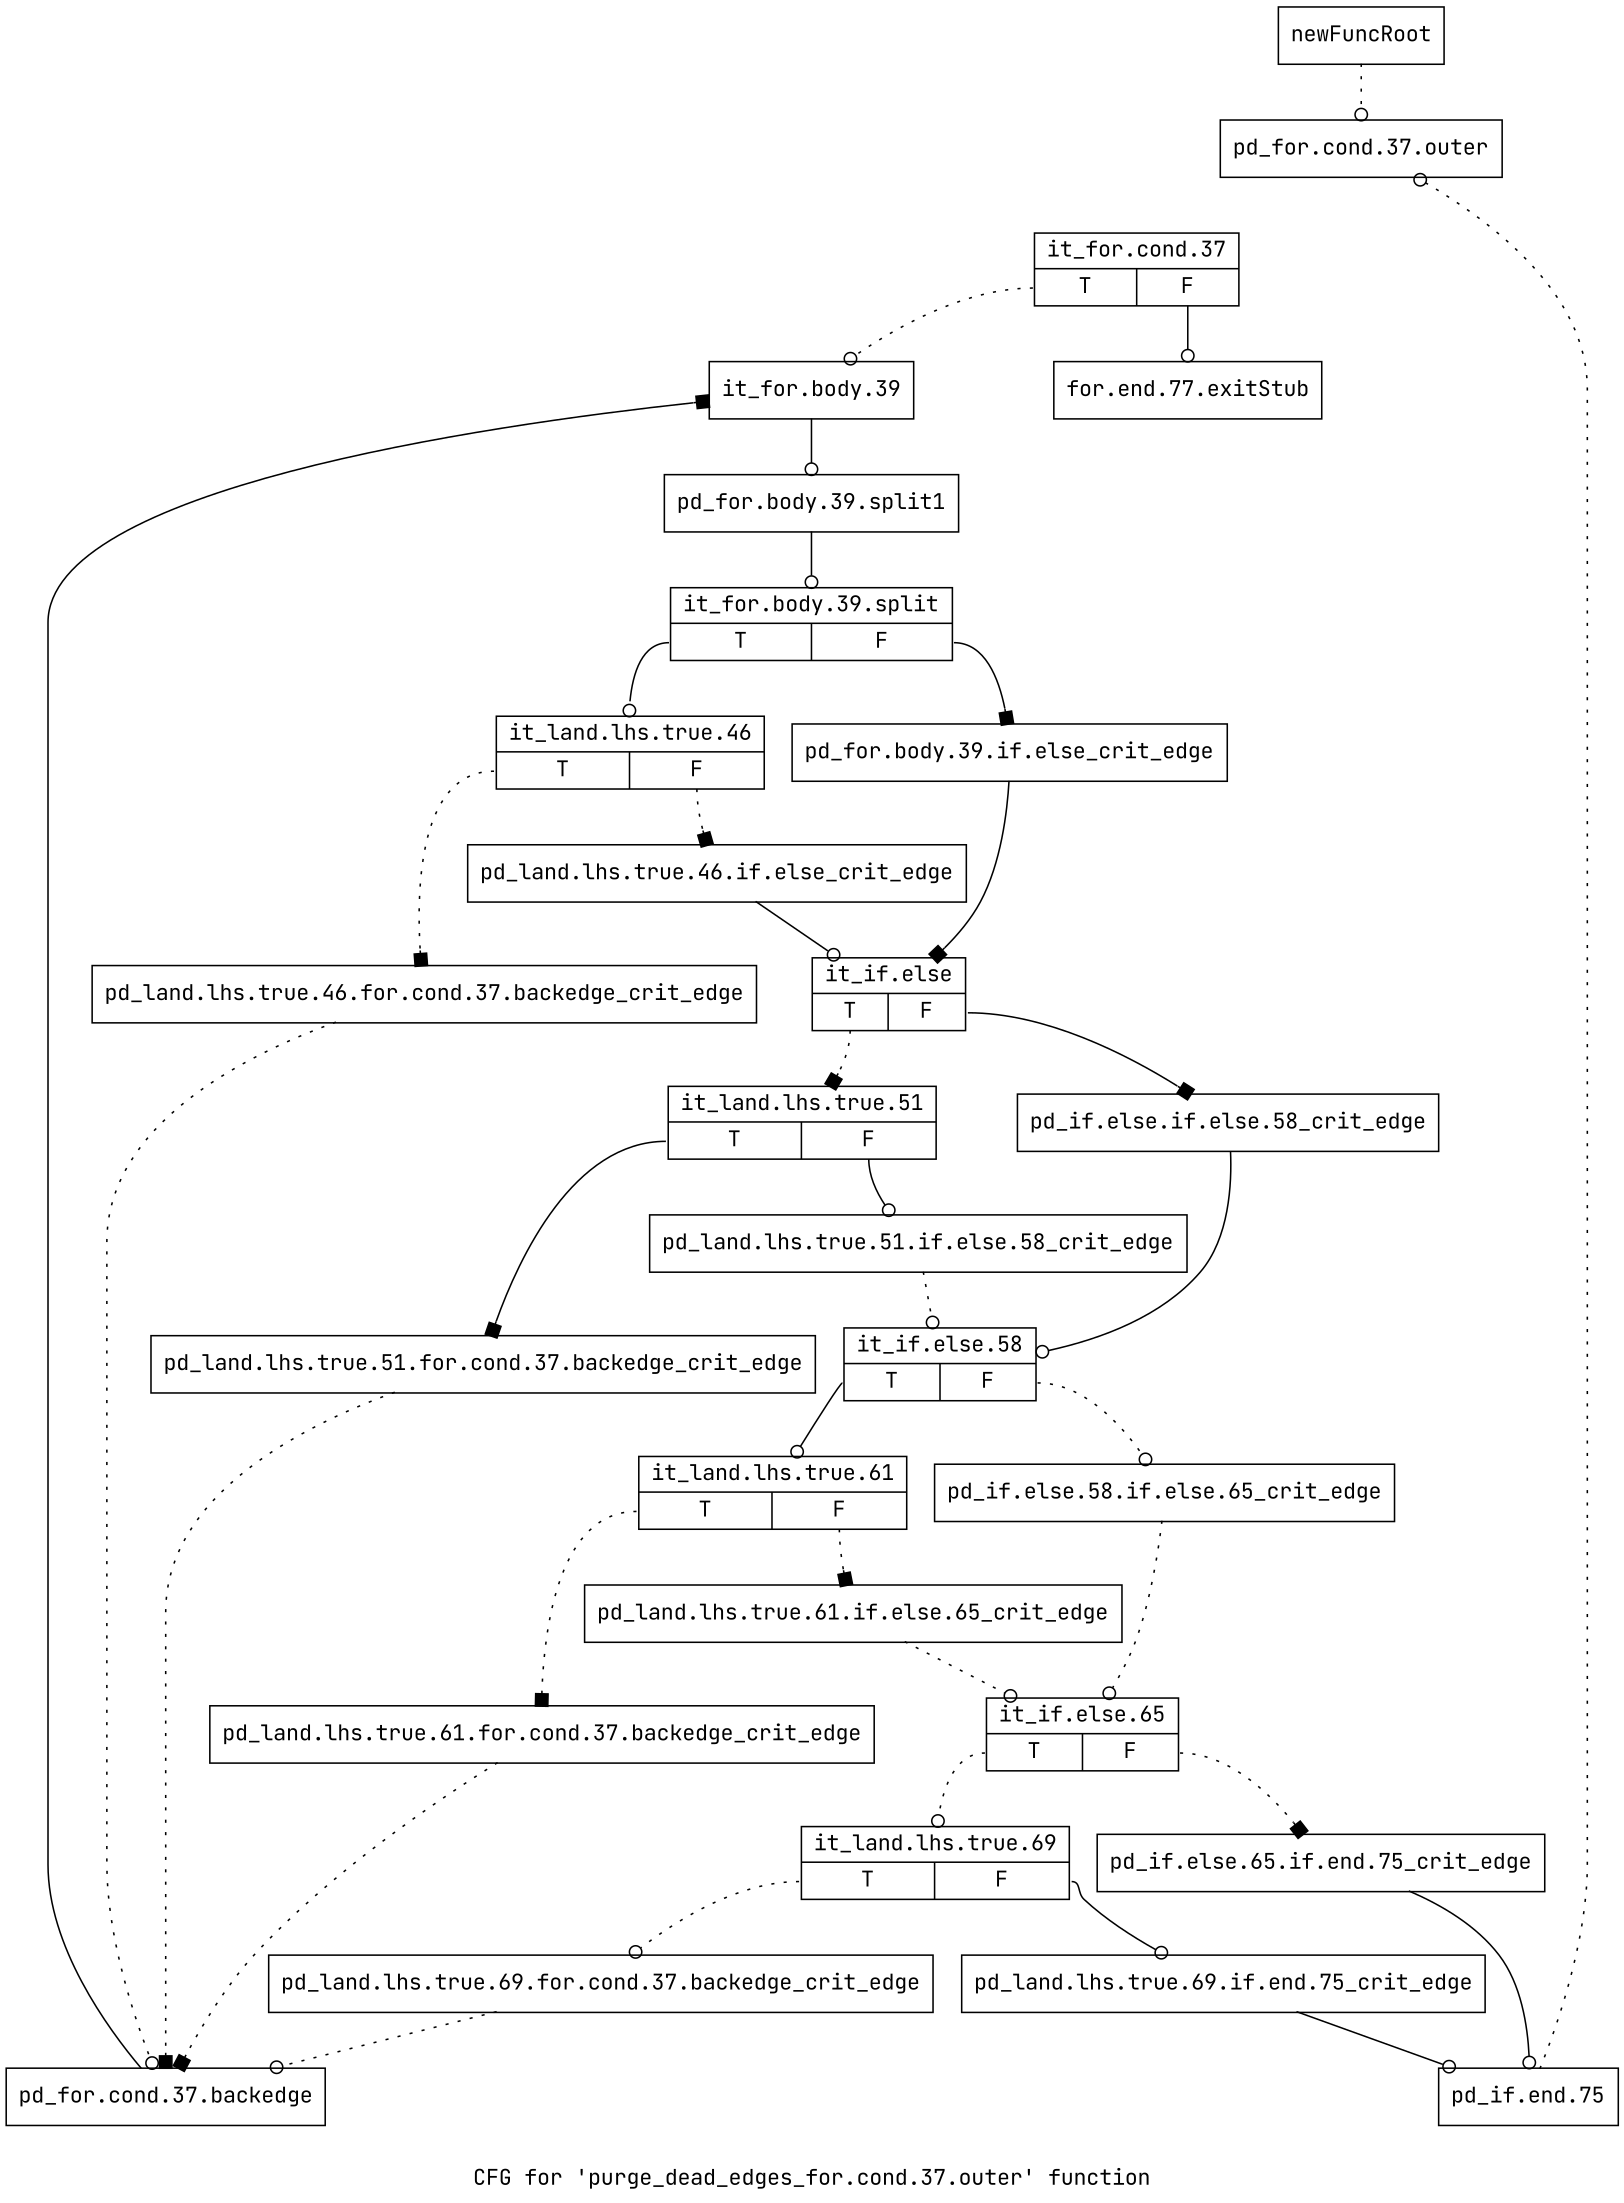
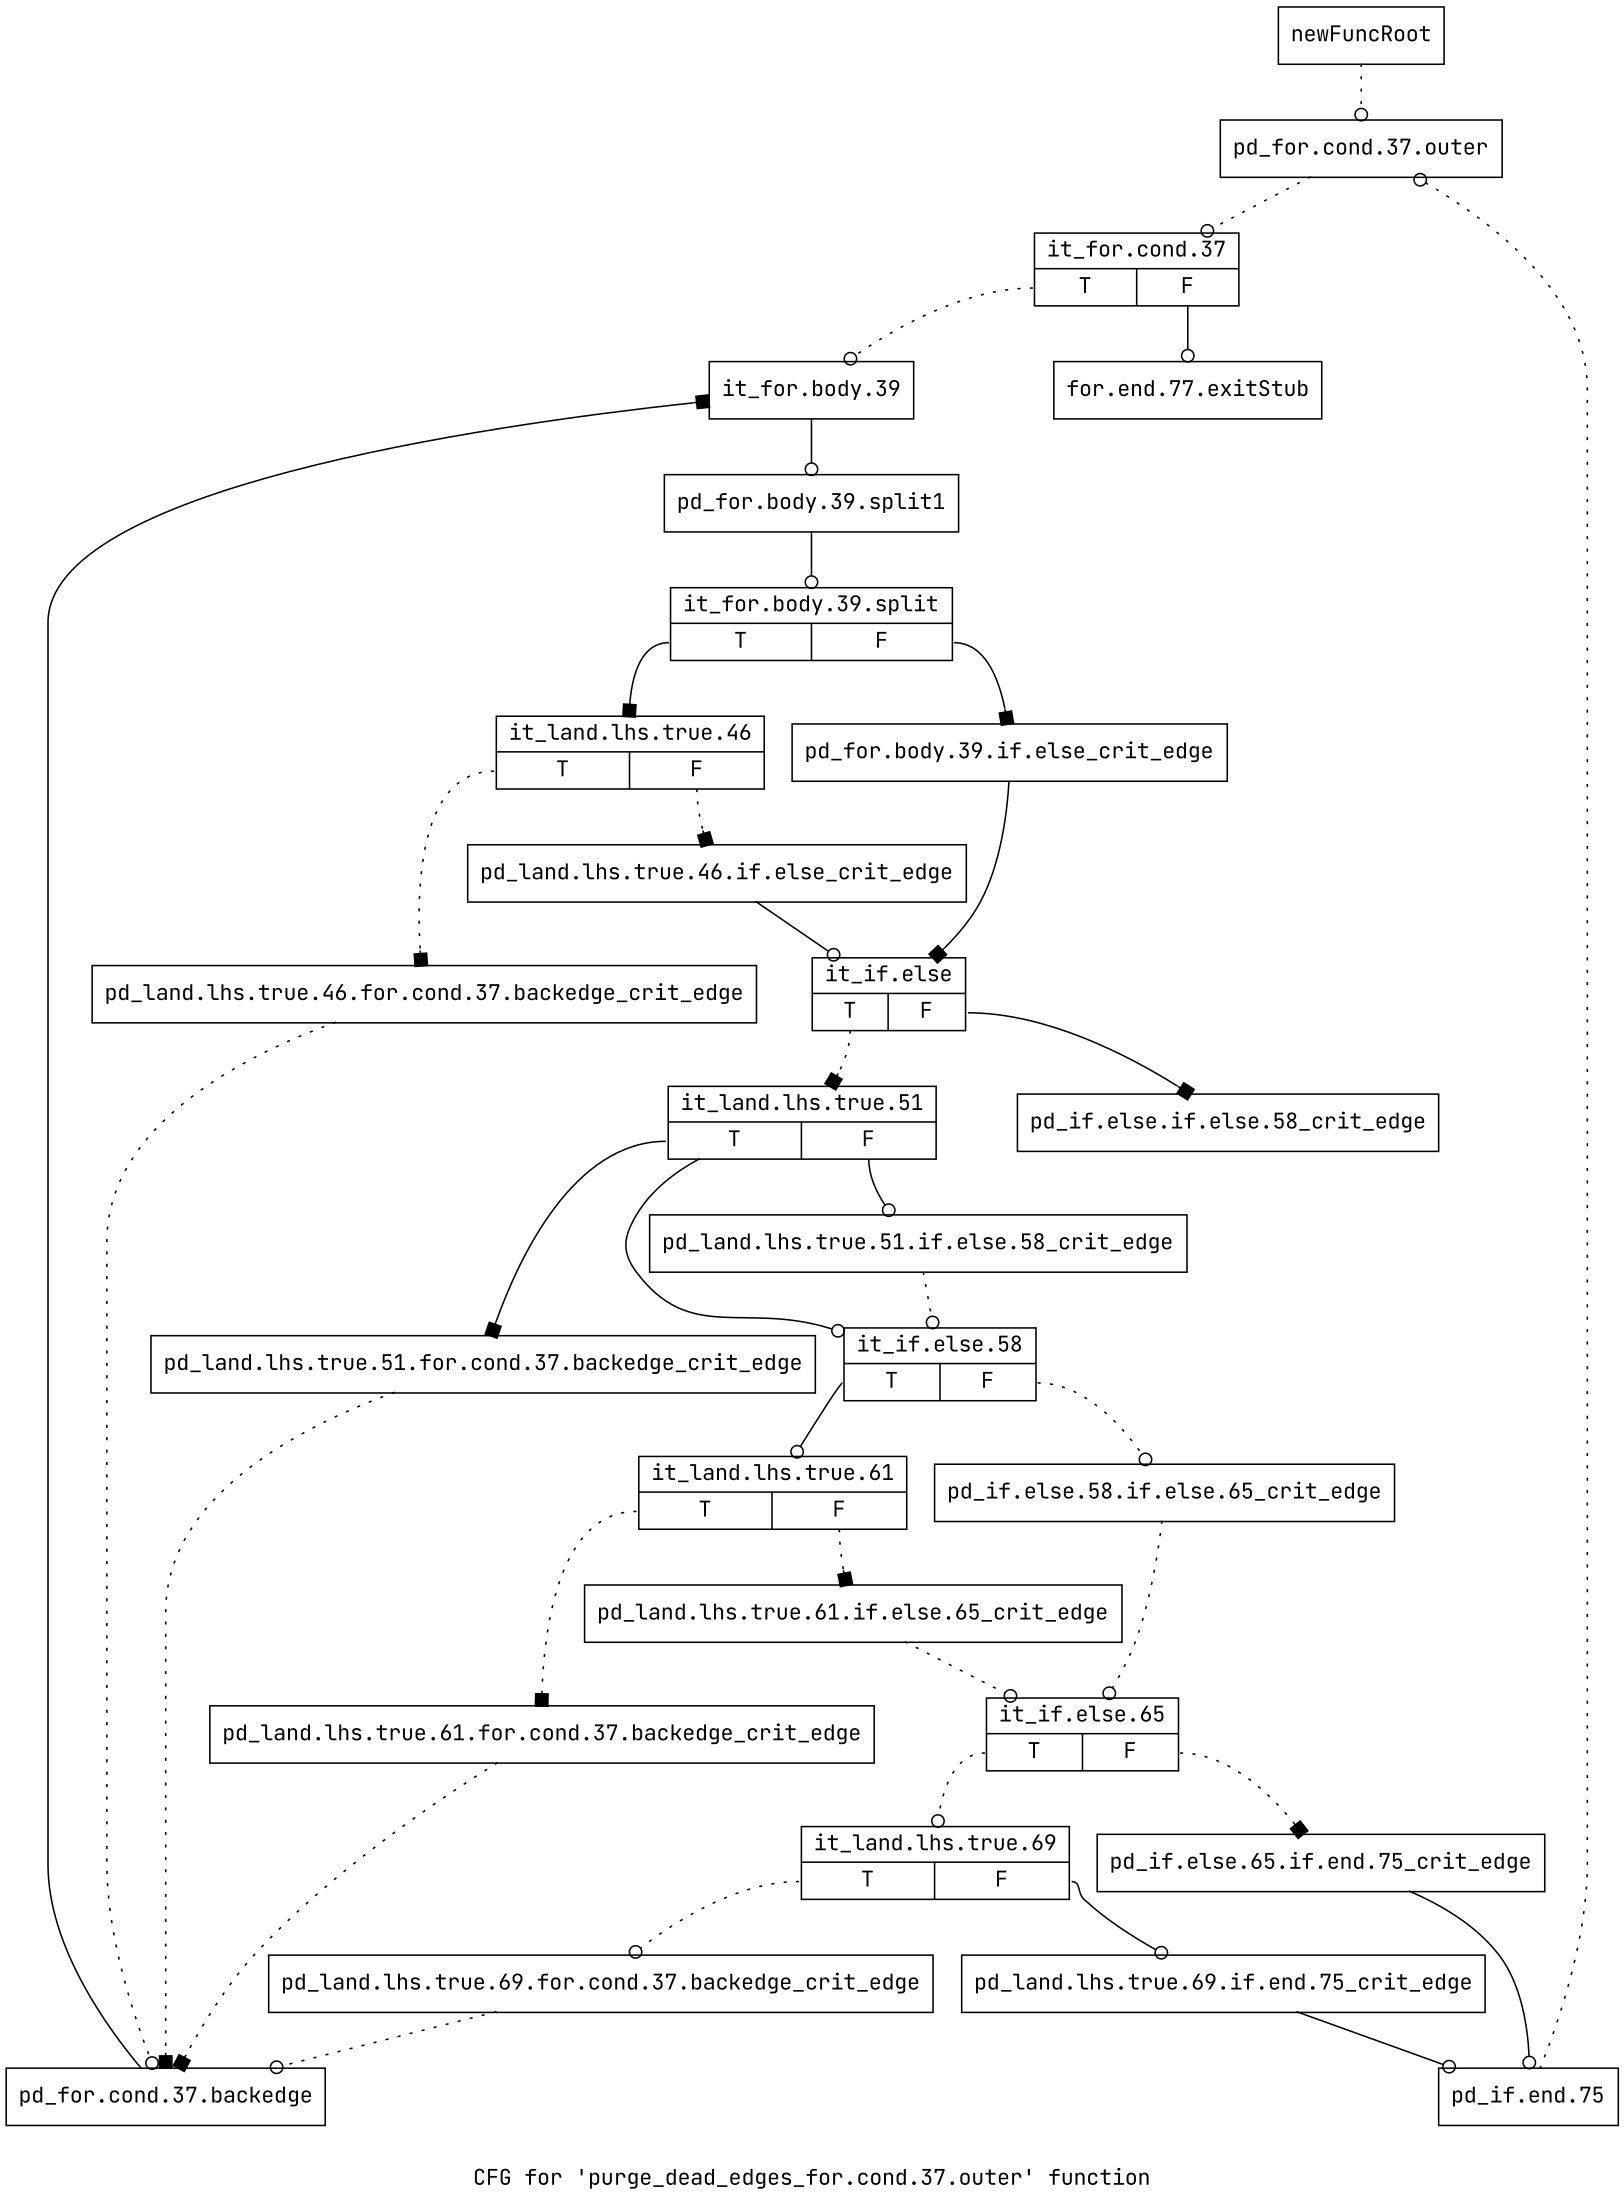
edge "pd_for.cond.37.outer" -> "it_for.cond.37": added
edge "it_for.body.39.split" -> "it_land.lhs.true.46": arrowhead odot -> box
edge "pd_if.else.if.else.58_crit_edge" -> "it_if.else.58": now "it_land.lhs.true.51" -> "it_if.else.58"
